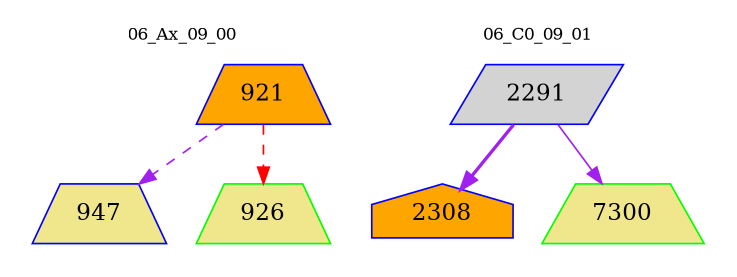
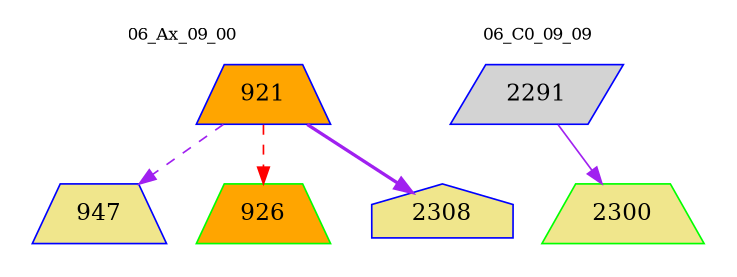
cluster "06_C0_09_01": label "06_C0_09_01" -> "06_C0_09_09"
edge "2291" -> "2308": now "921" -> "2308"
node "926": fillcolor khaki -> orange
node "2308": fillcolor orange -> khaki
node "7300": label "7300" -> "2300"
